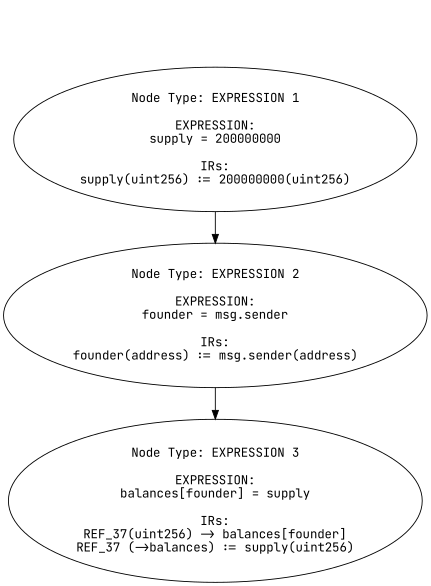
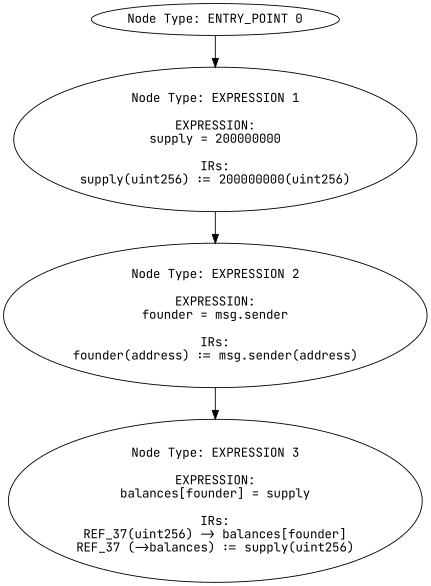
node "Node Type: ENTRY_POINT 0": added
